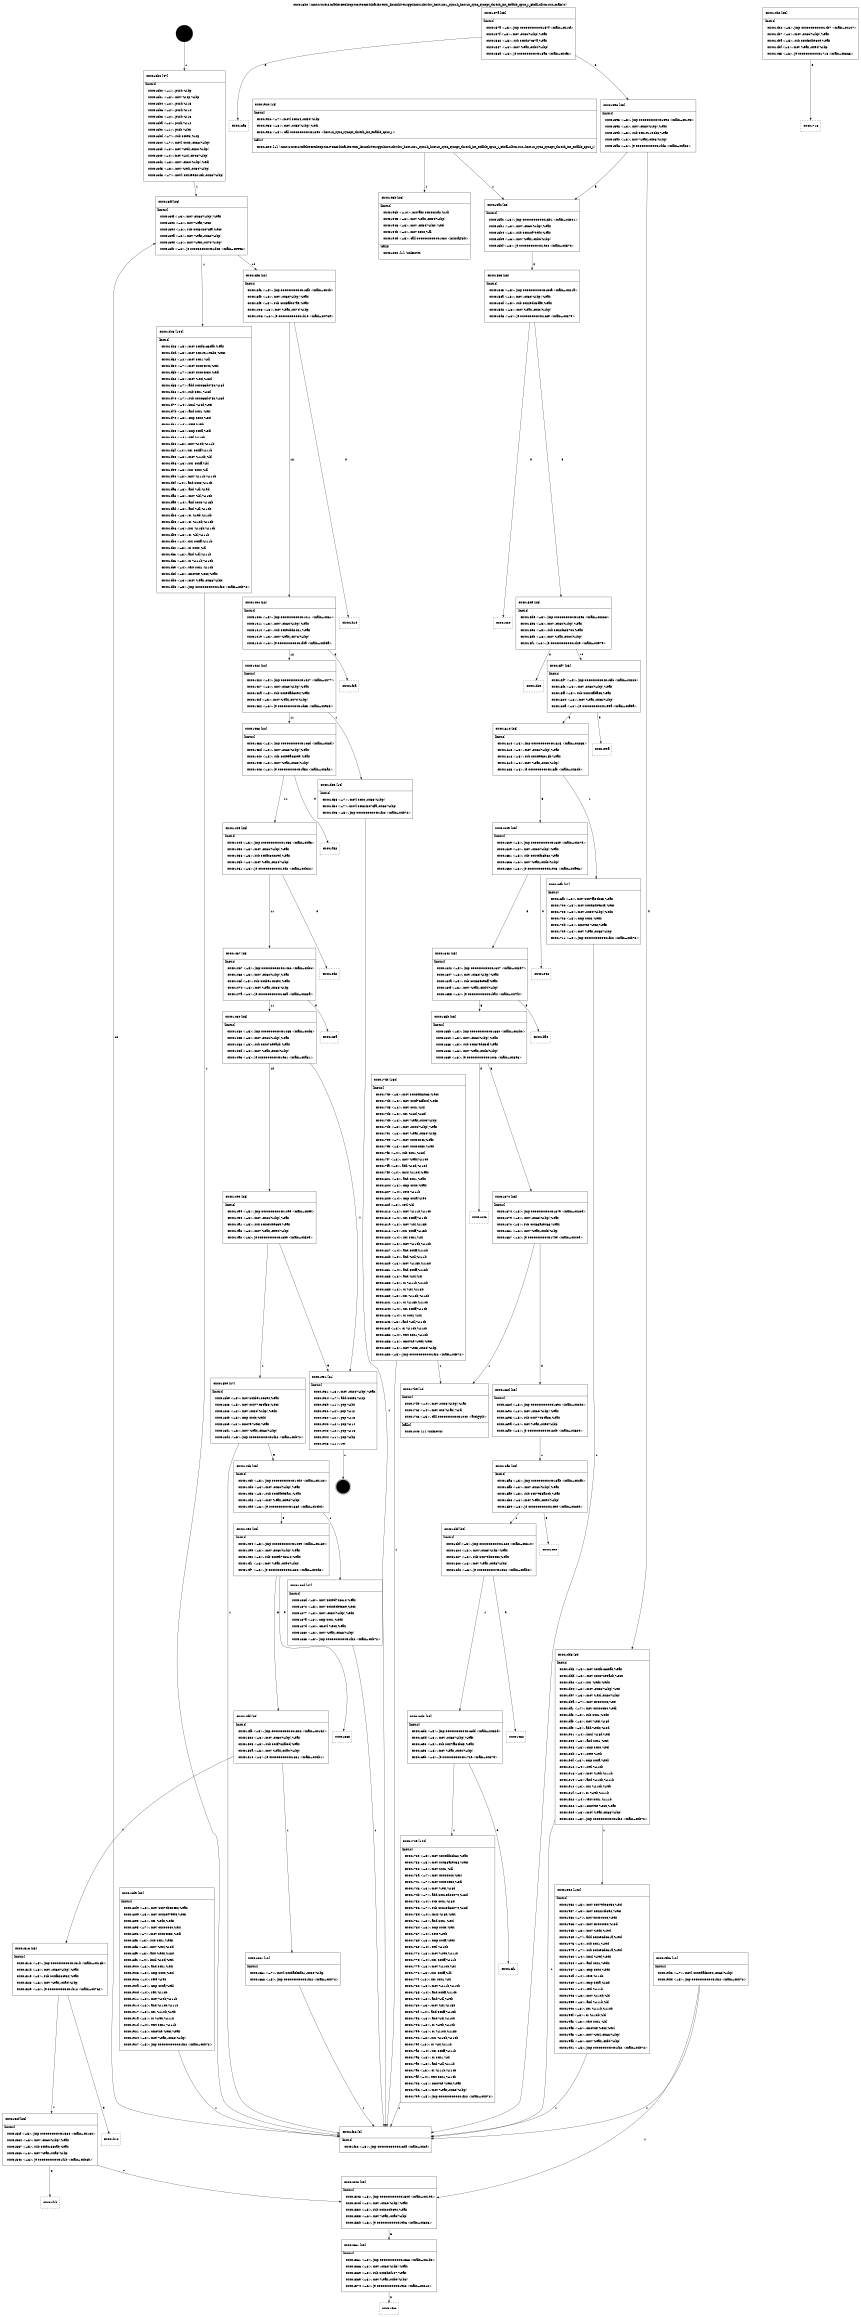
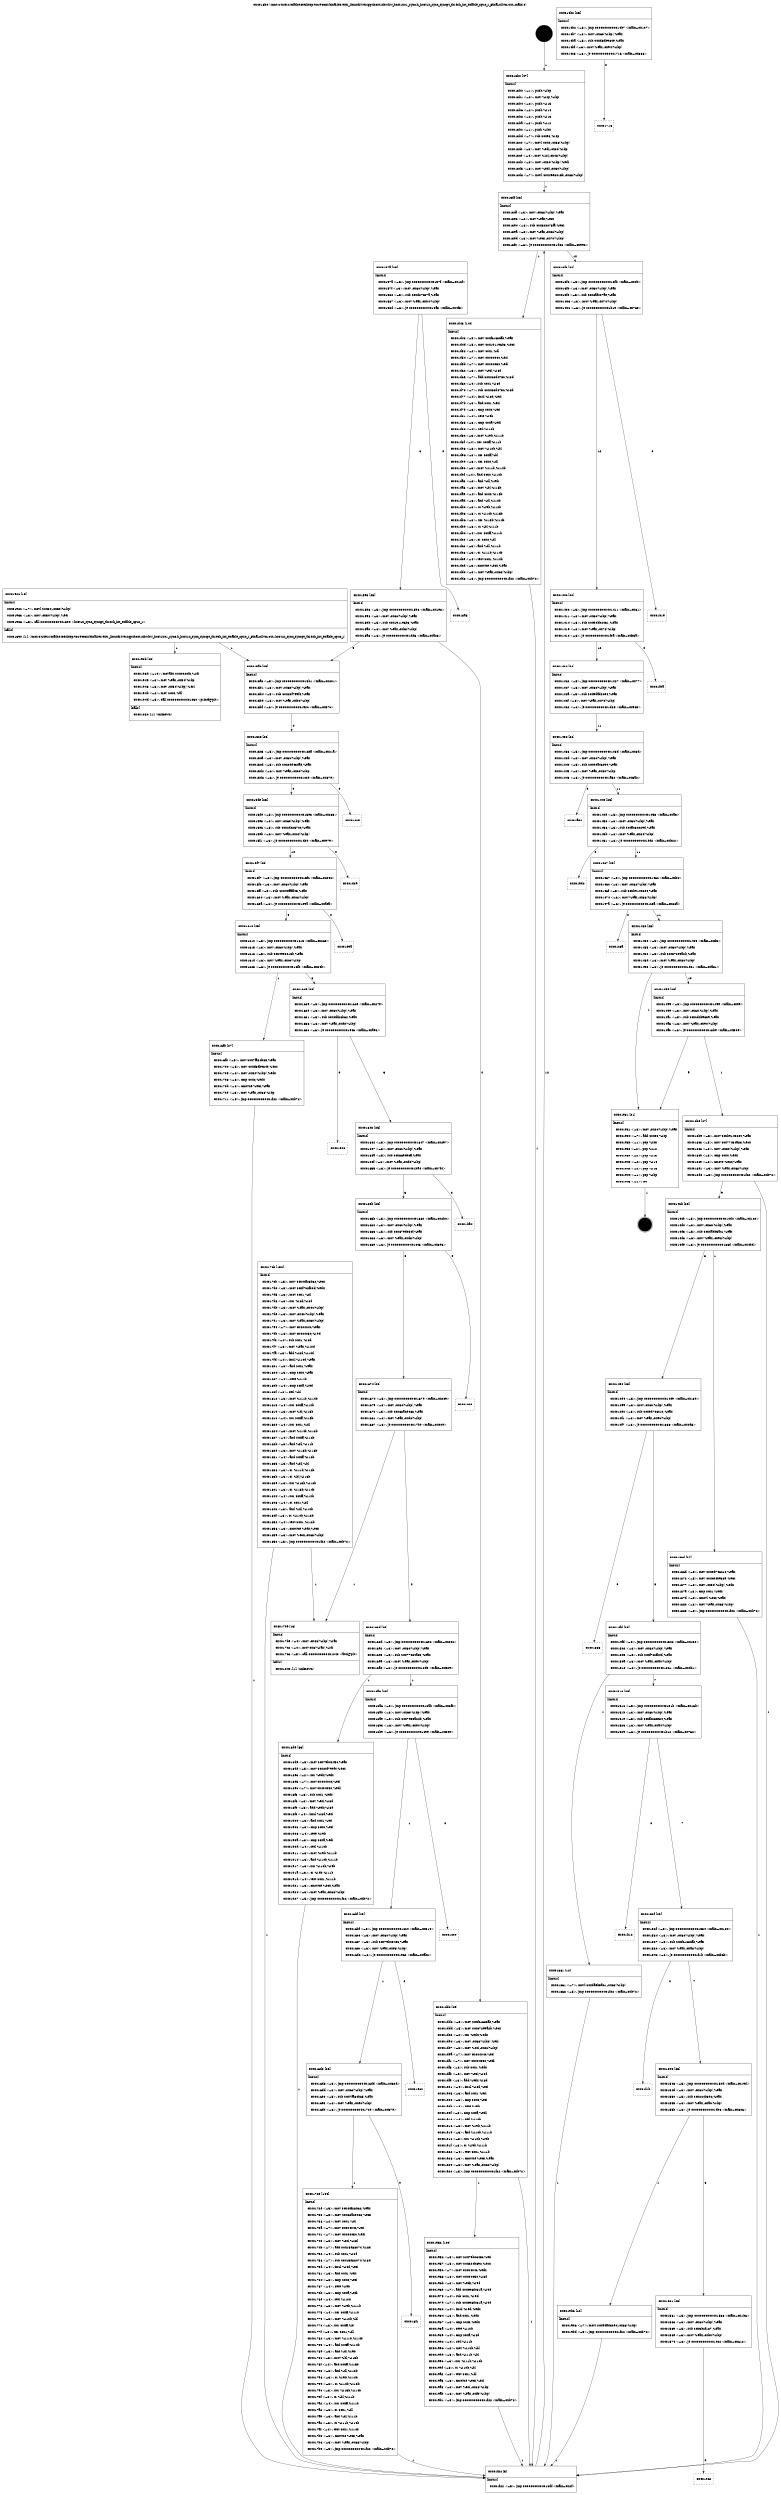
node "0x401d35 [19]": removed
edge "0x40168d [25]" -> "0x4018d9 [83]": added, label "1"
edge "0x4019b6 [12]" -> "0x401548 [25]": reversed
